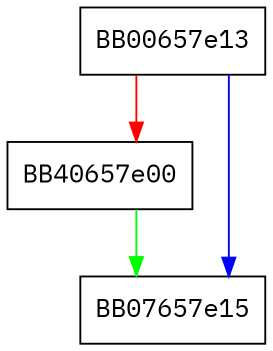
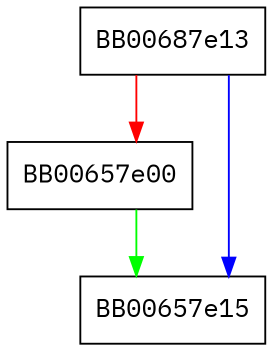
node "BB00657e13": label "BB00657e13" -> "BB00687e13"
node "BB40657e00": label "BB40657e00" -> "BB00657e00"
node "BB07657e15": label "BB07657e15" -> "BB00657e15"
